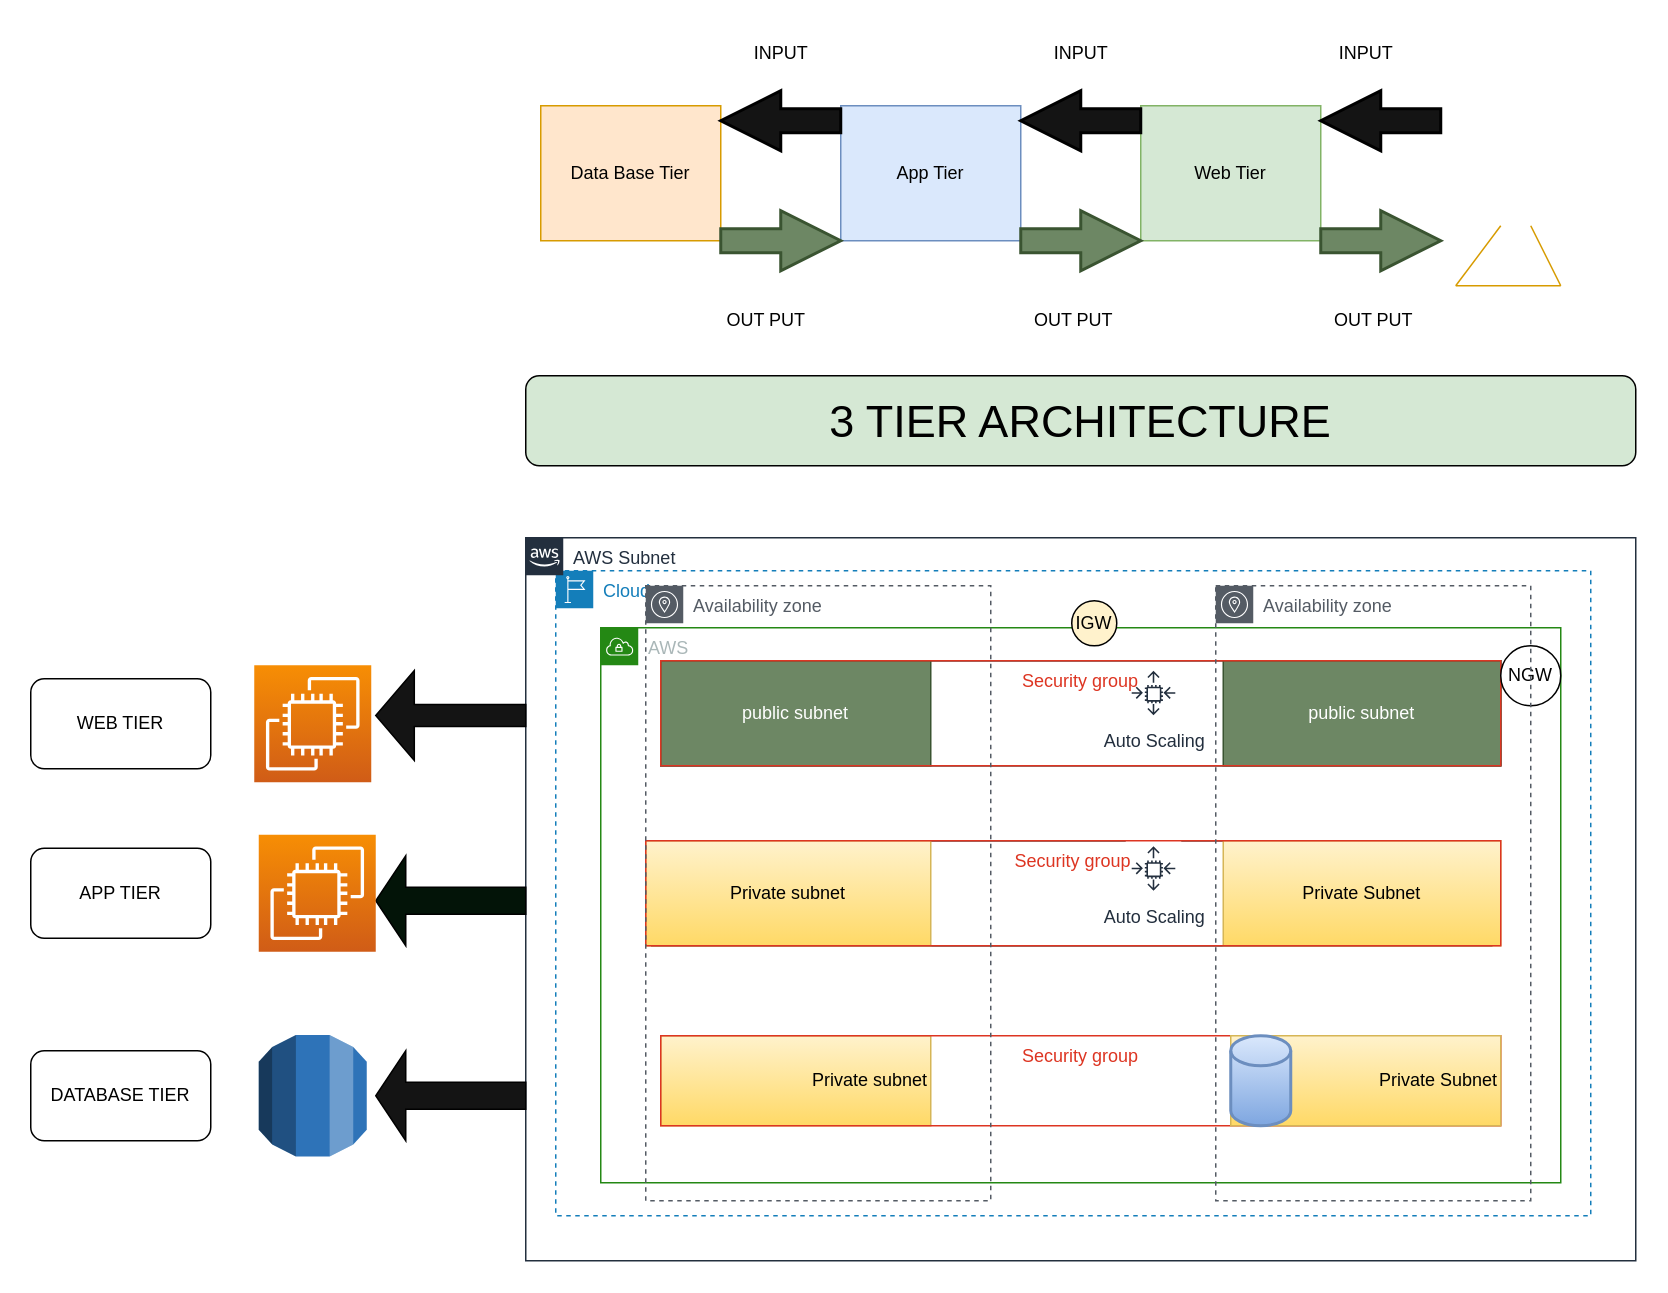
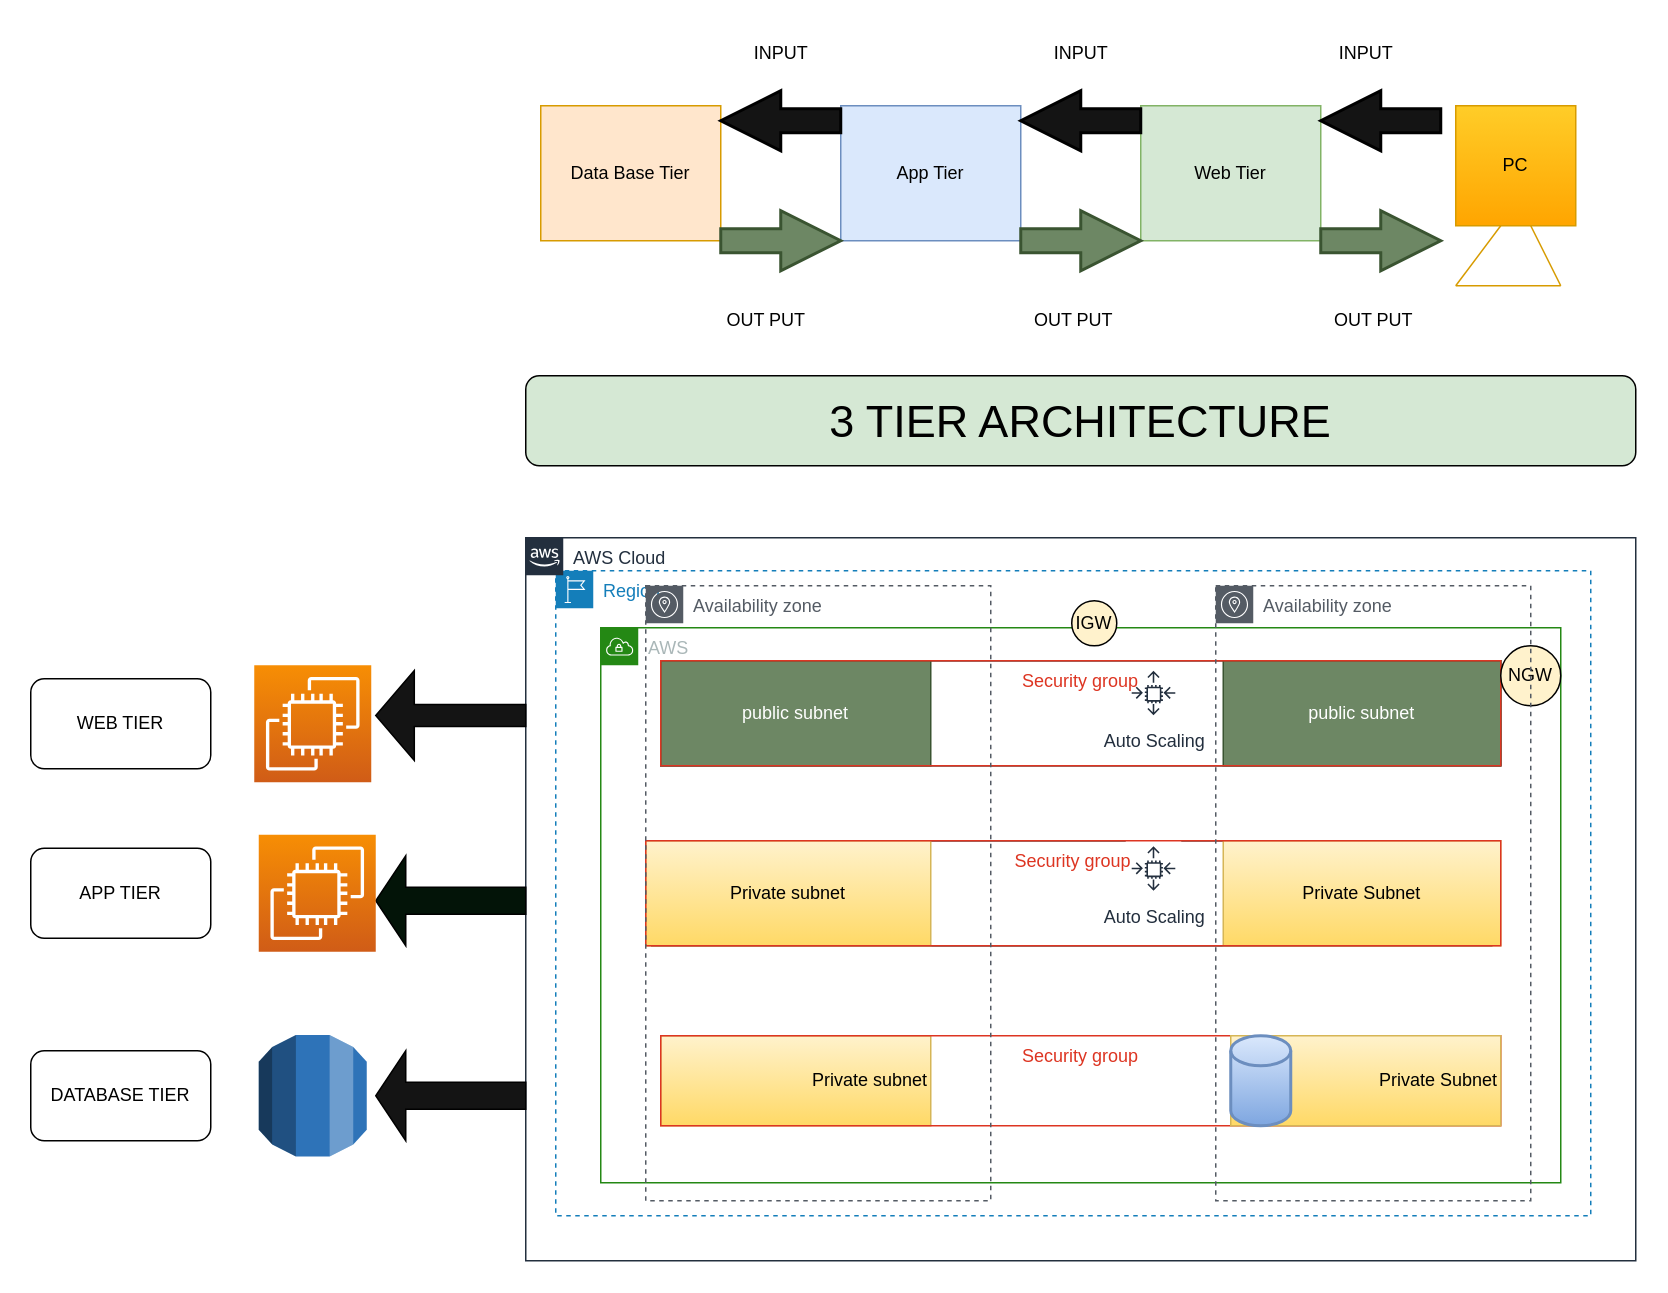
node "PC": added
node "AWS Subnet": label "AWS Subnet" -> "AWS Cloud"
node "Cloud": label "Cloud" -> "Region"
node "NGW": fillcolor #ffffff -> #fff2cc
